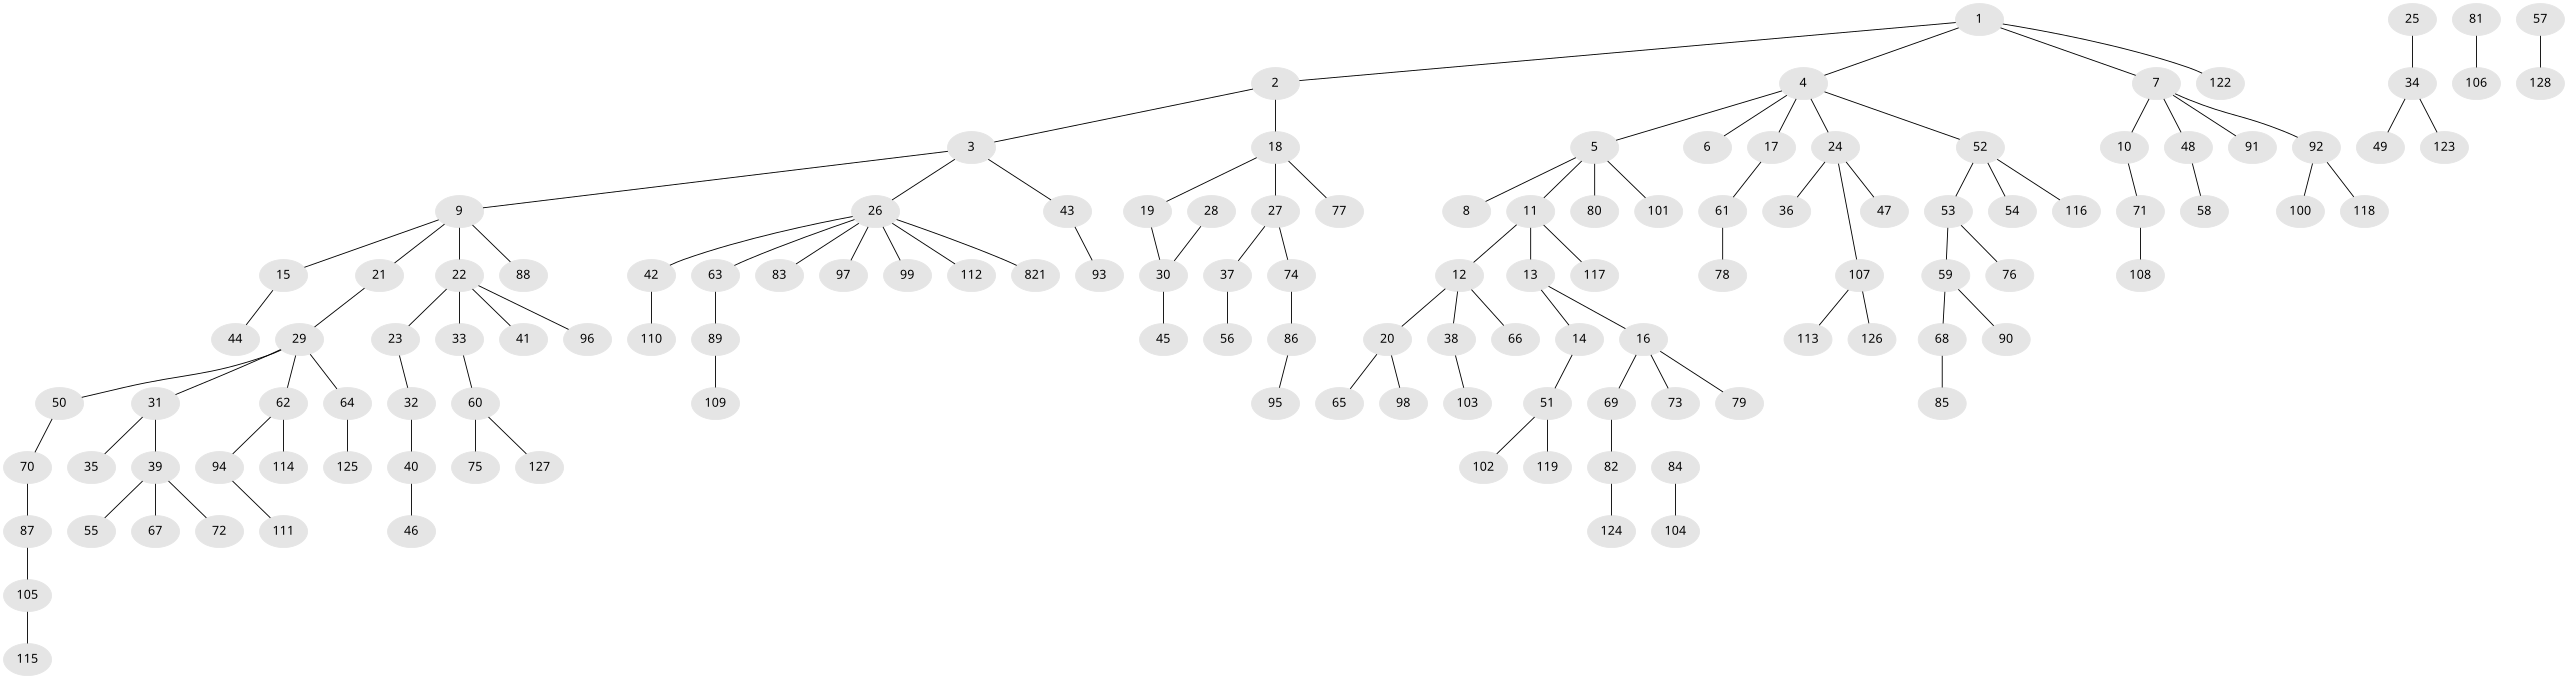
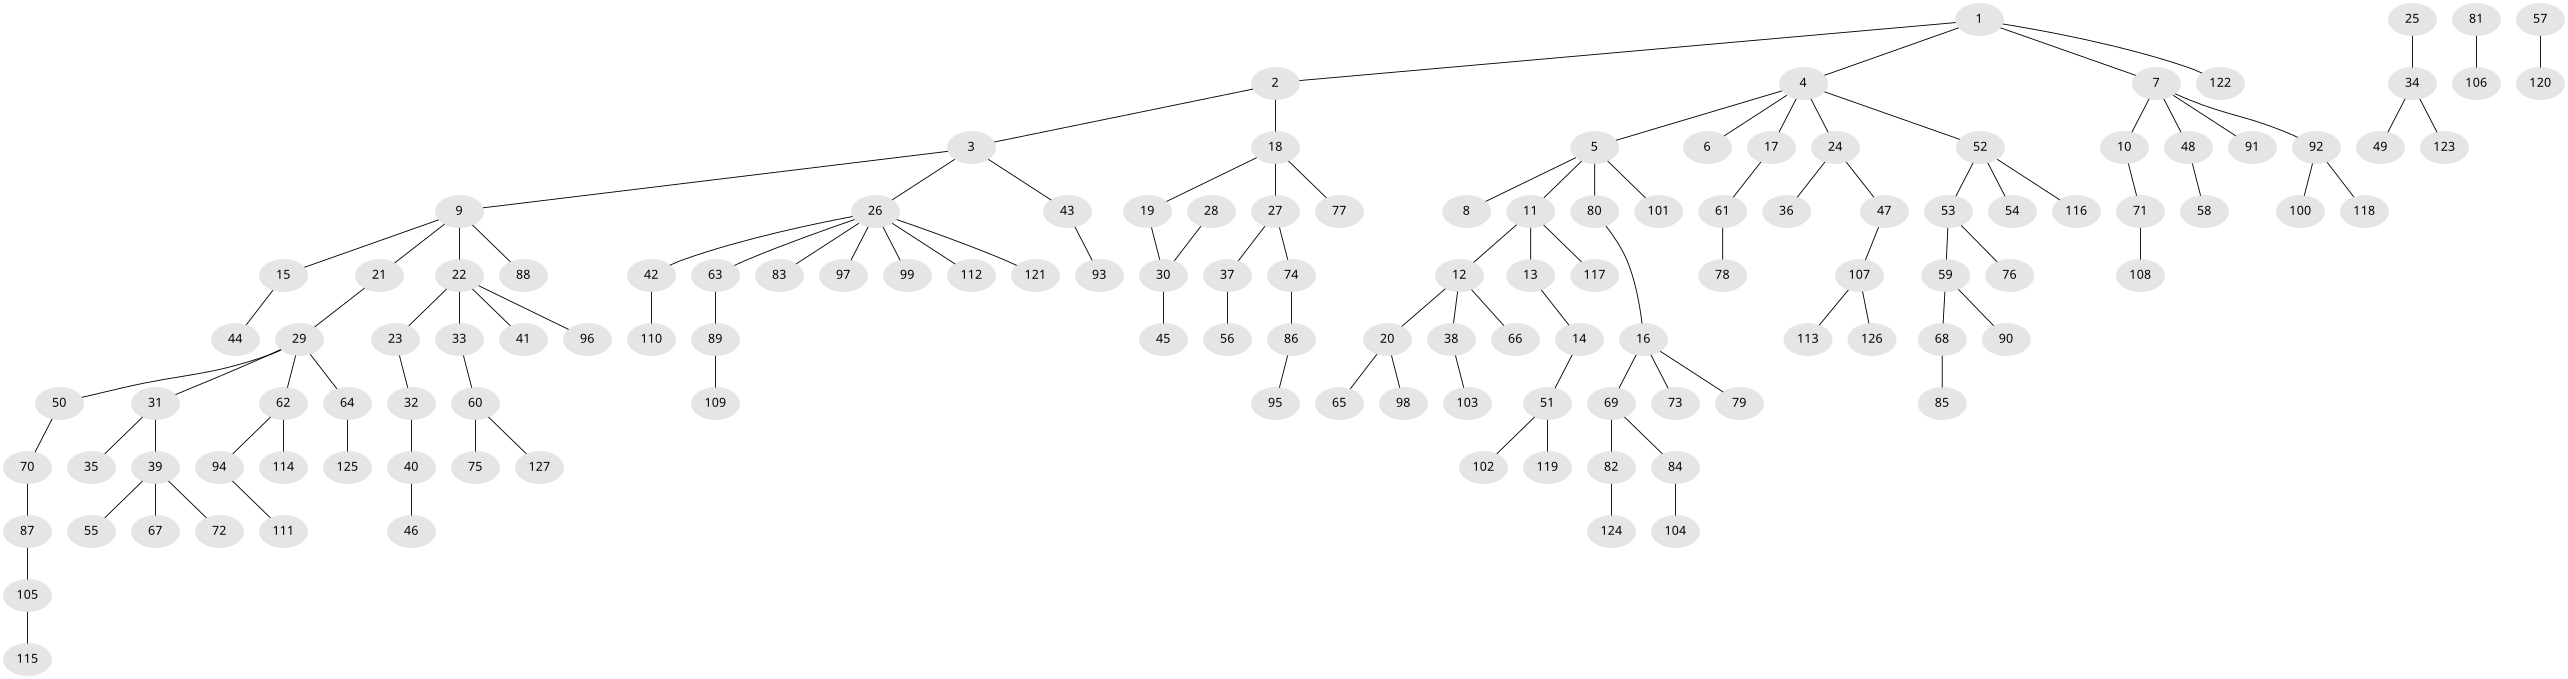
node "128": label "128" -> "120"
edge "24" -- "107": now "47" -- "107"
node "821": label "821" -> "121"
edge "13" -- "16": now "80" -- "16"
edge "69" -- "84": added
